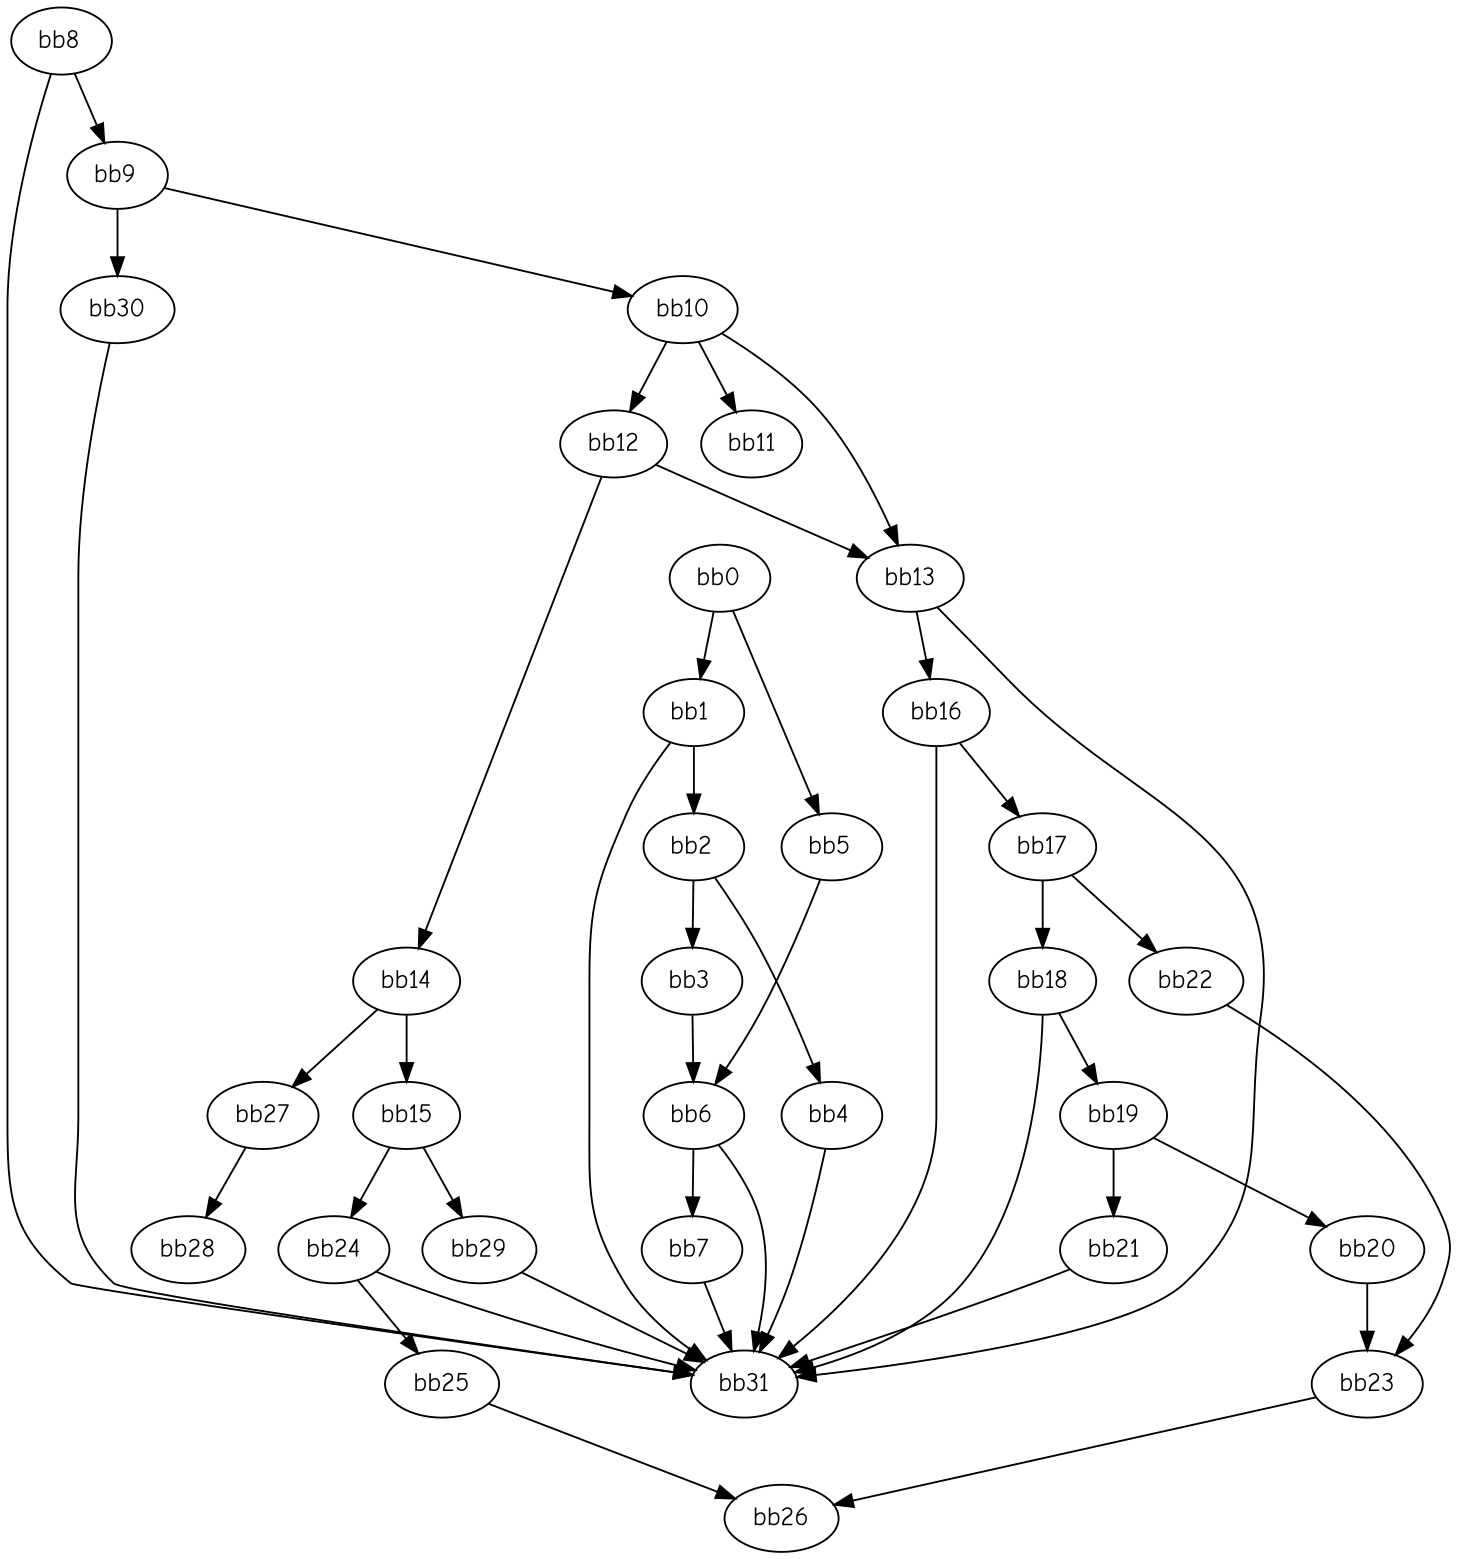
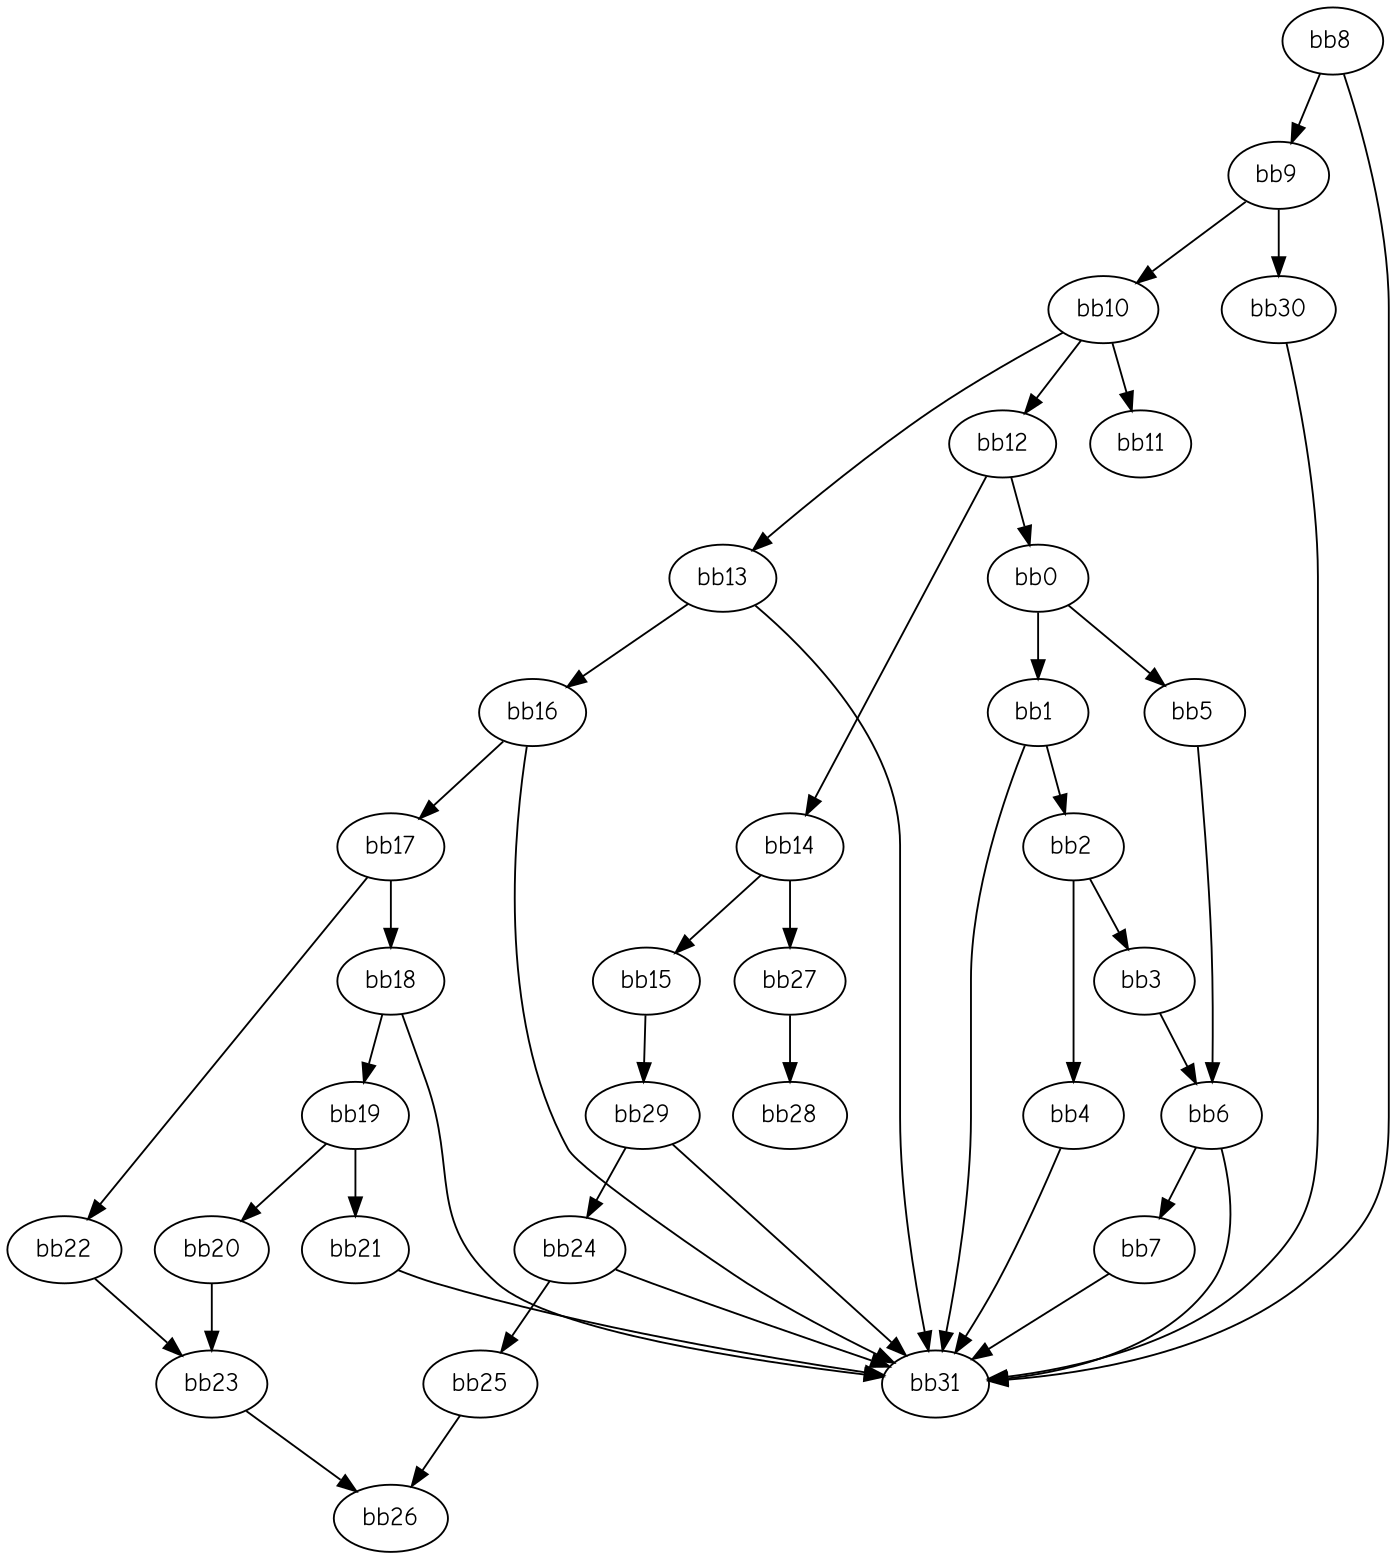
edge "bb12" -> "bb13": now "bb12" -> "bb0"
edge "bb15" -> "bb24": now "bb29" -> "bb24"
